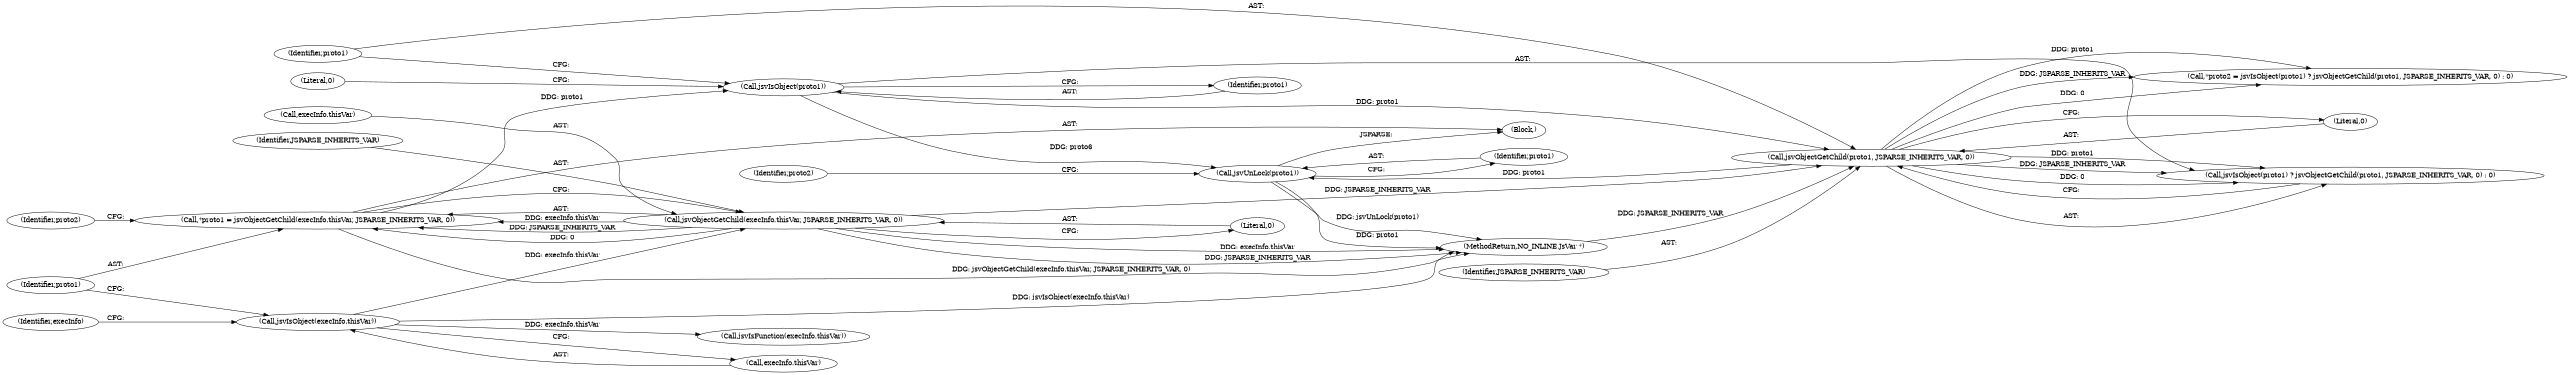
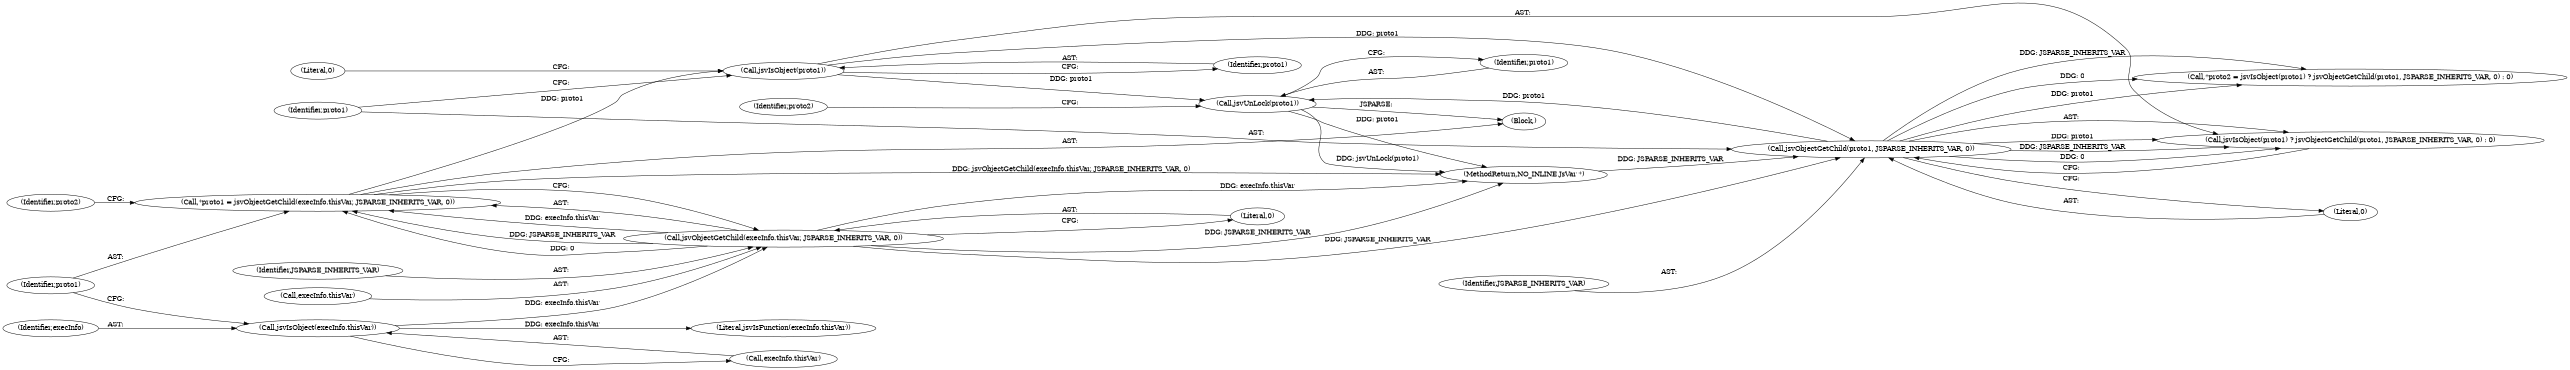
edge "(Call,jsvIsObject(proto1))" -> "(Call,jsvUnLock(proto1))": label "DDG: proto6" -> "DDG: proto1"
edge "(Call,jsvIsObject(execInfo.thisVar))" -> "(MethodReturn,NO_INLINE JsVar *)": removed, label "DDG: jsvIsObject(execInfo.thisVar)"
edge "(Identifier,execInfo)" -> "(Call,jsvIsObject(execInfo.thisVar))": label "CFG: " -> "AST: "
node "(Call,jsvIsFunction(execInfo.thisVar))": label "(Call,jsvIsFunction(execInfo.thisVar))" -> "(Literal,jsvIsFunction(execInfo.thisVar))"
